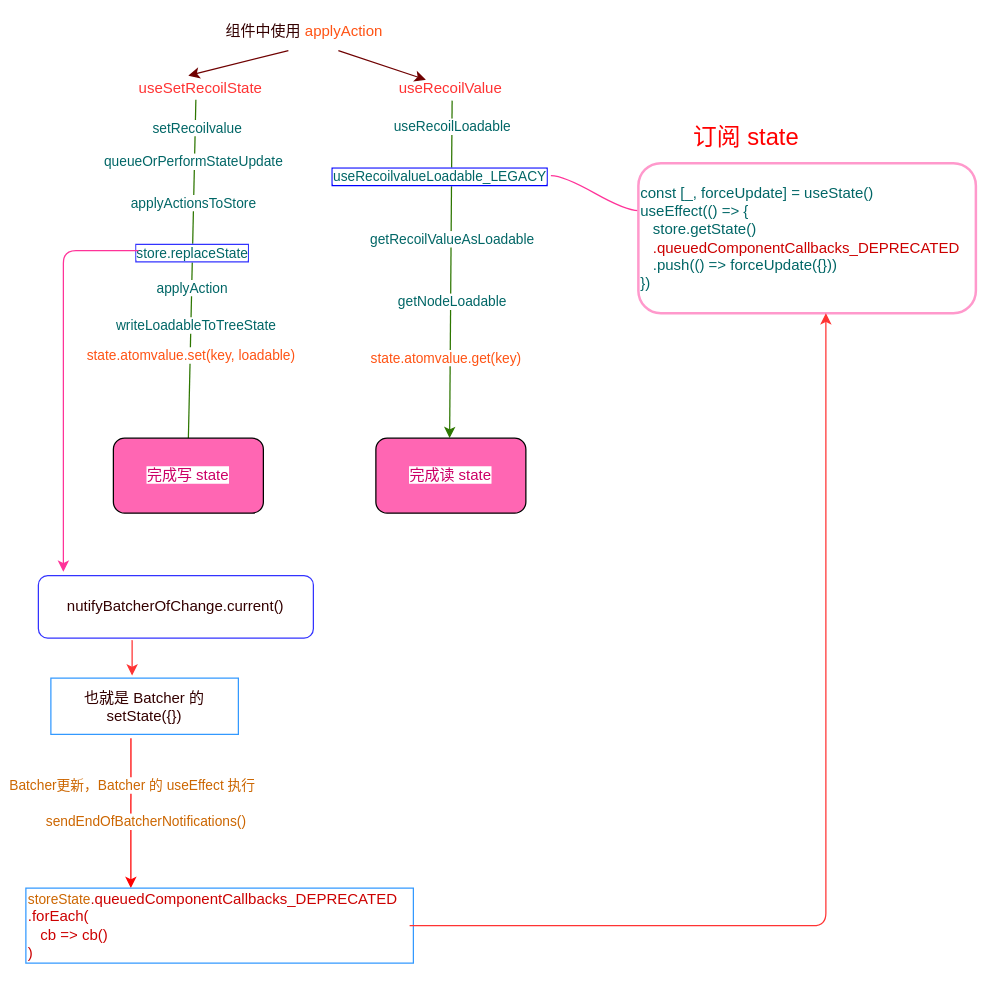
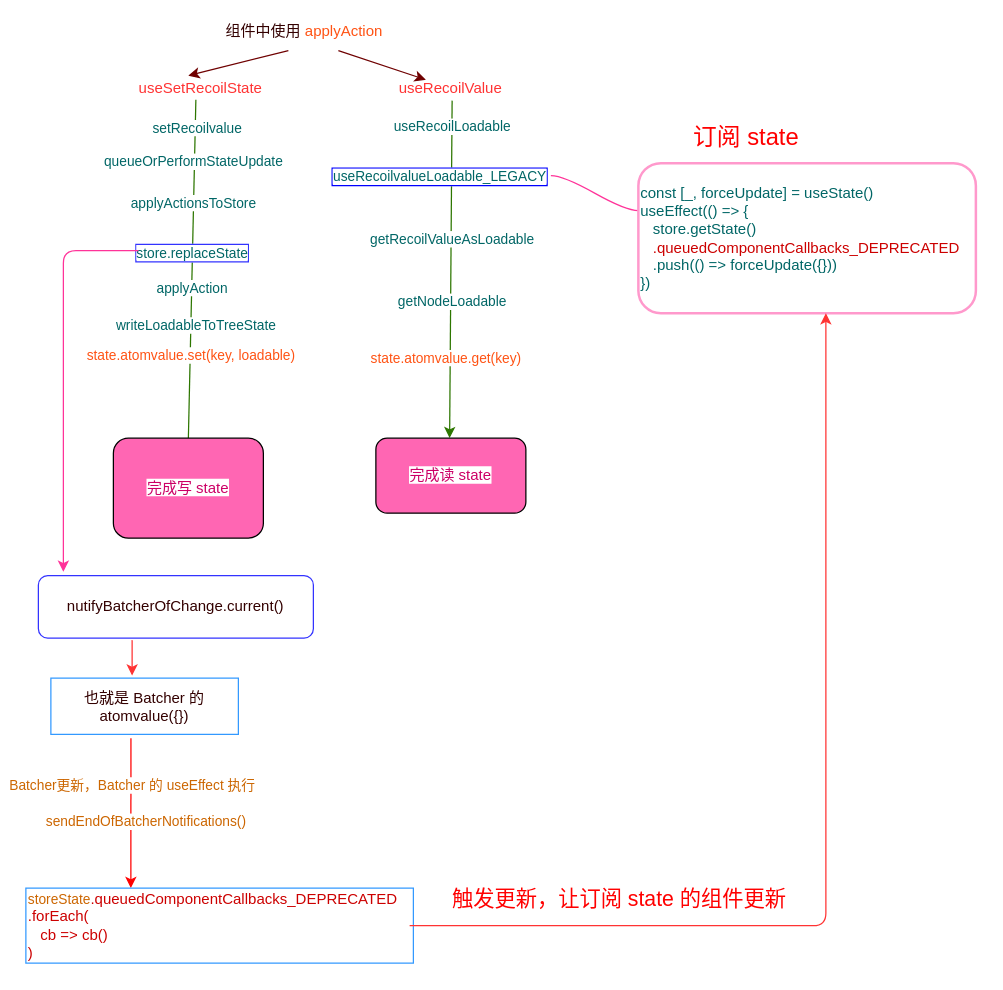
node "完成写 state": size 150x75 -> 150x100
node "也就是 Batcher 的 setState({})": label "也就是 Batcher 的 setState({})" -> "也就是 Batcher 的 atomvalue({})"
node "触发更新，让订阅 state 的组件更新": added
